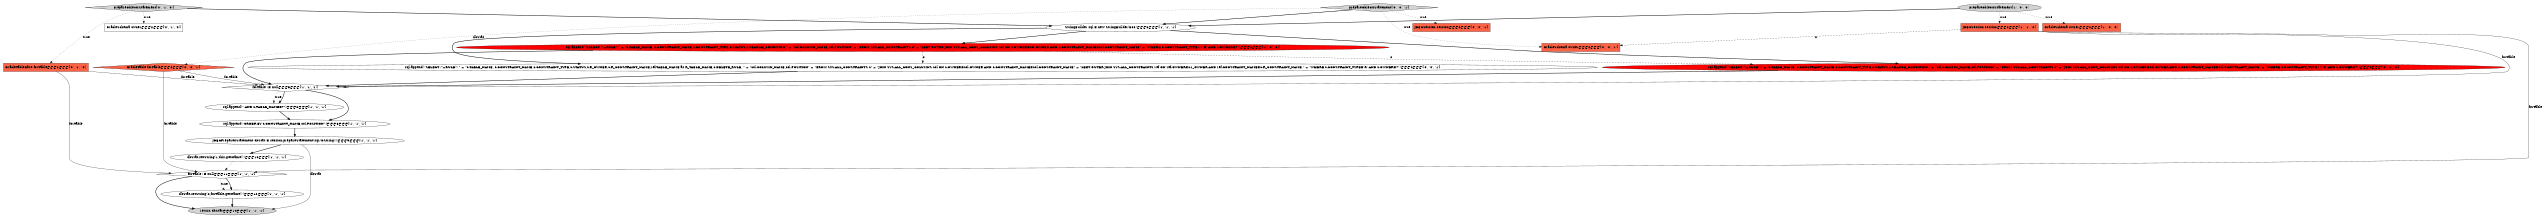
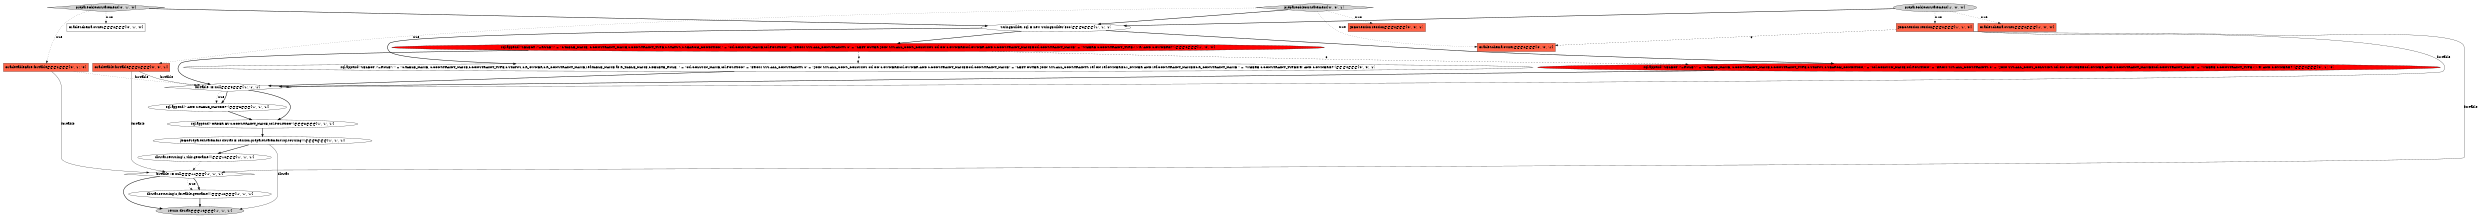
edge "prepareObjectsStatement['0', '0', '1']" -> "OracleTable forTable@@@2@@@['0', '0', '1']": label "dbStat" -> "true"
node "OracleTable forTable@@@2@@@['0', '0', '1']": shape diamond -> box
edge "OracleTableBase forTable@@@2@@@['0', '1', '0']" -> "forTable != null@@@5@@@['1', '1', '1']": style solid -> dotted
